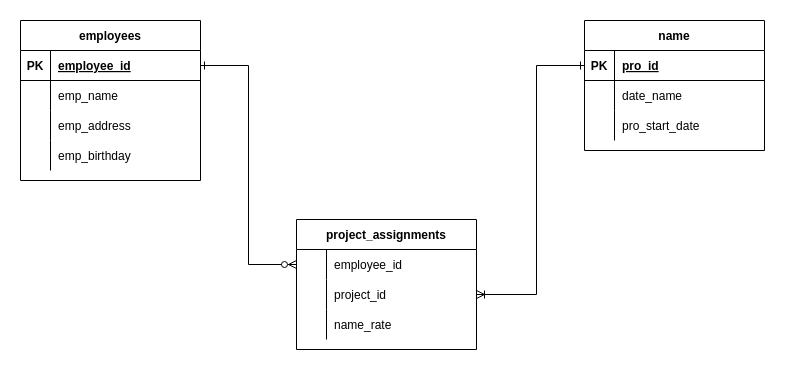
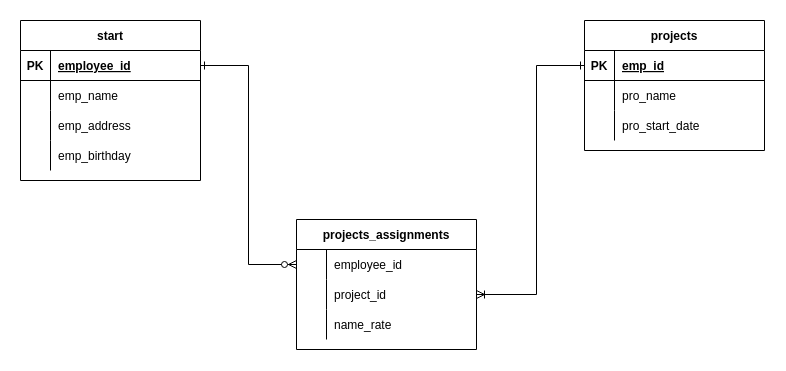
node "employees": label "employees" -> "start"
node "name": label "name" -> "projects"
node "pro_id": label "pro_id" -> "emp_id"
node "date_name": label "date_name" -> "pro_name"
node "project_assignments": label "project_assignments" -> "projects_assignments"
